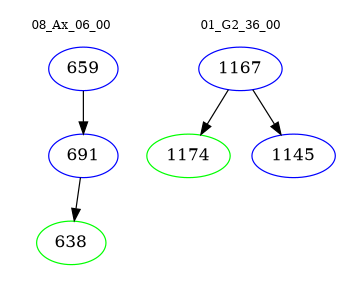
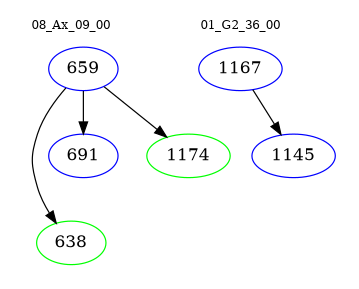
cluster "08_Ax_06_00": label "08_Ax_06_00" -> "08_Ax_09_00"
edge "1167" -> "1174": now "659" -> "1174"
edge "691" -> "638": now "659" -> "638"
